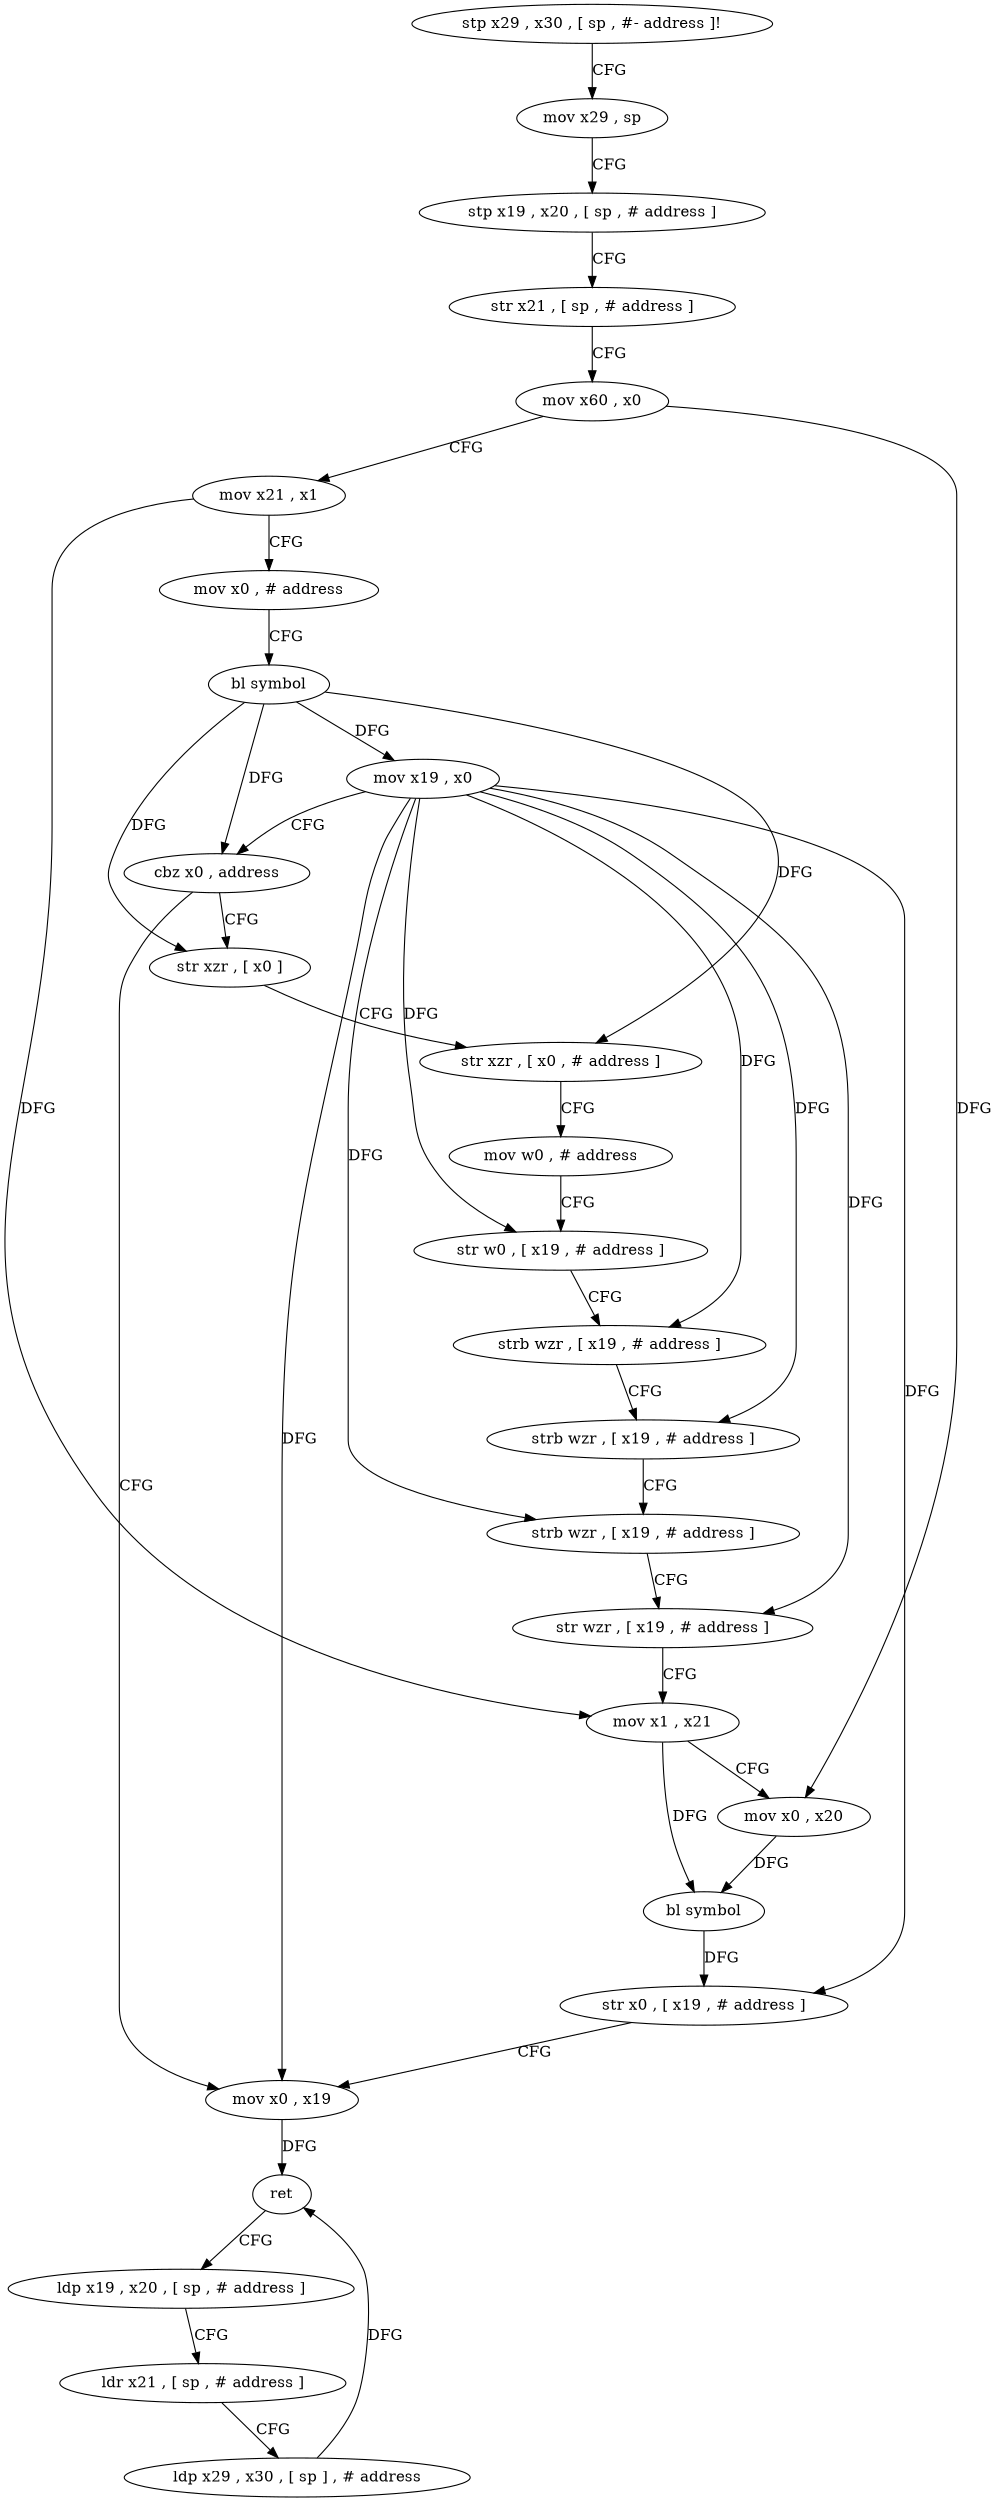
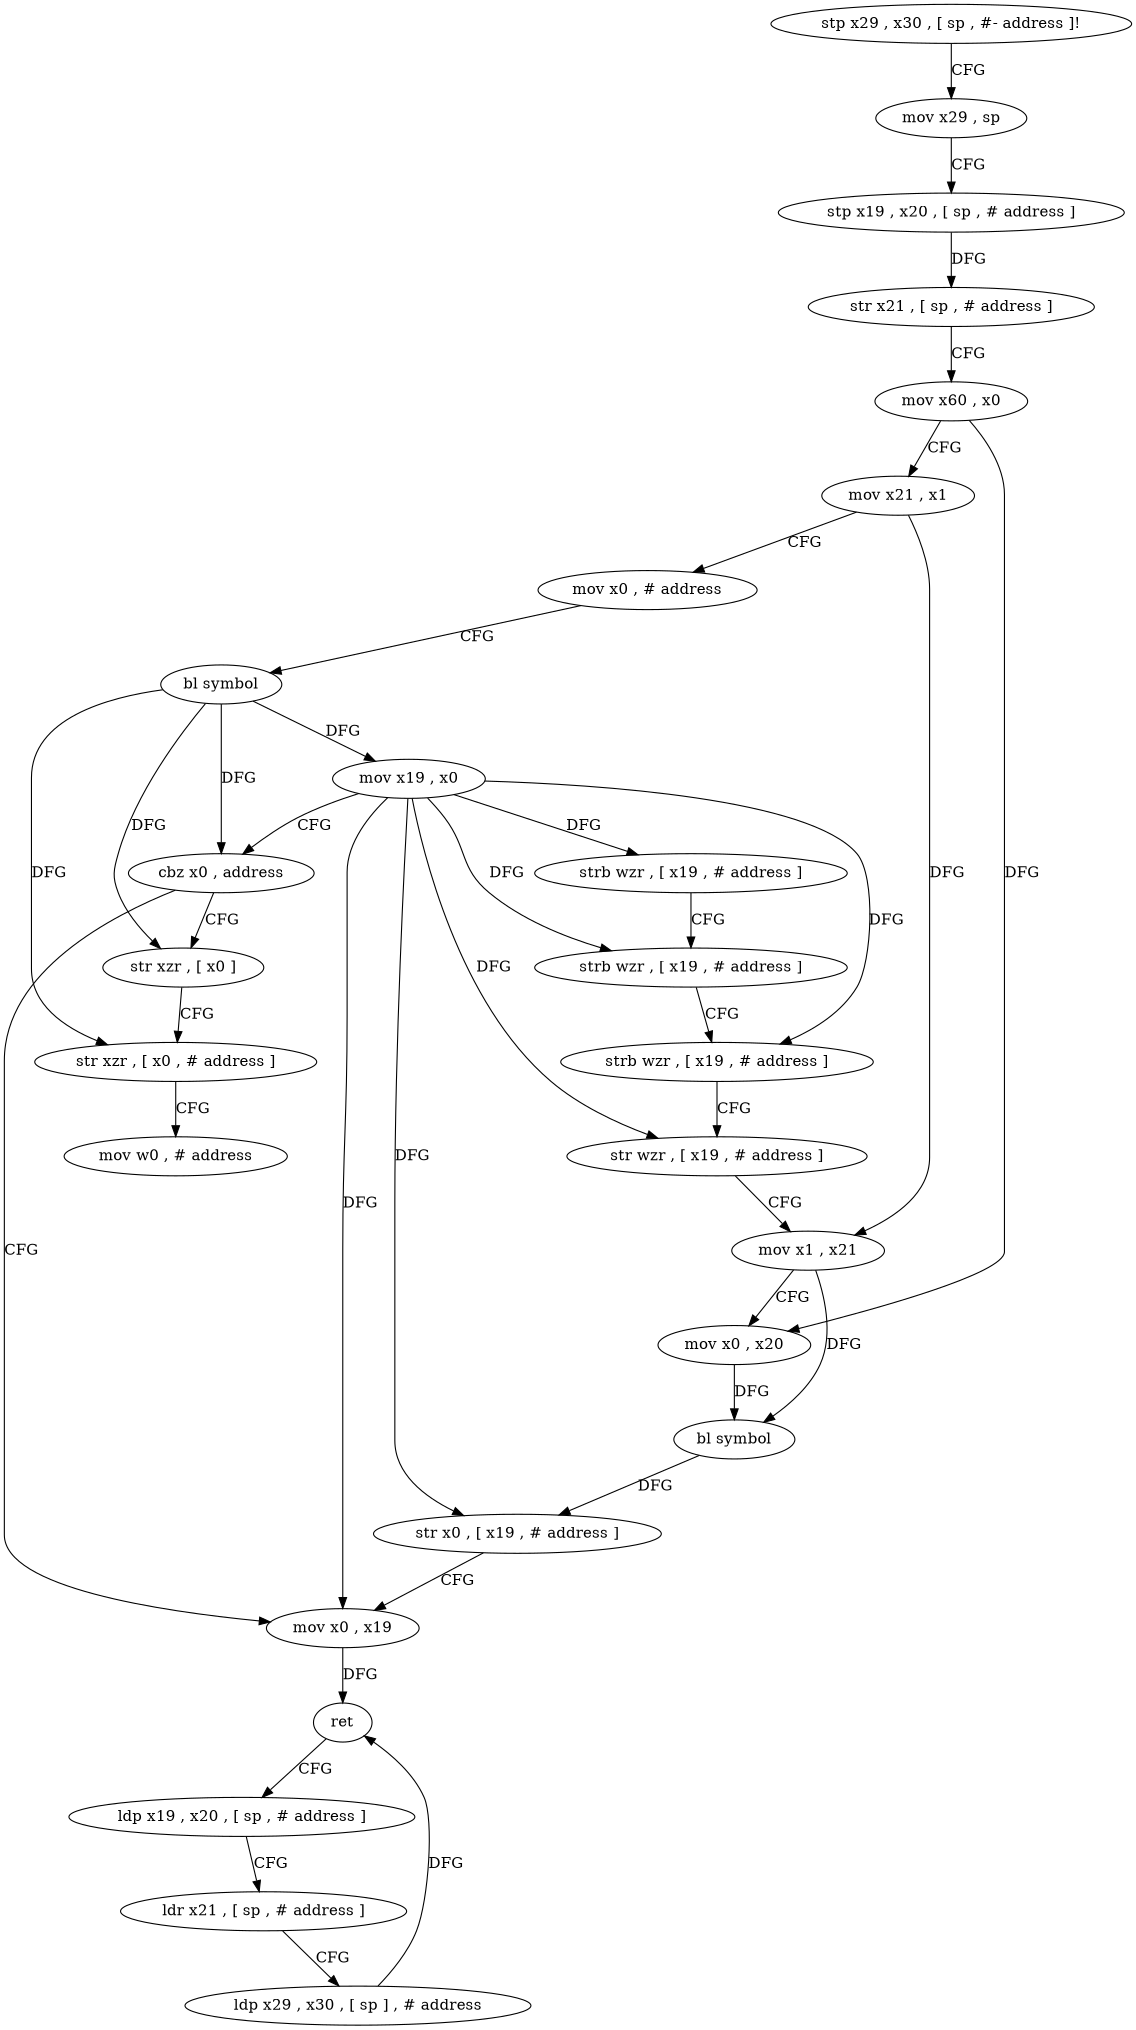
edge "stp x19 , x20 , [ sp , # address ]" -> "str x21 , [ sp , # address ]": label "CFG" -> "DFG"
node "str w0 , [ x19 , # address ]": removed
